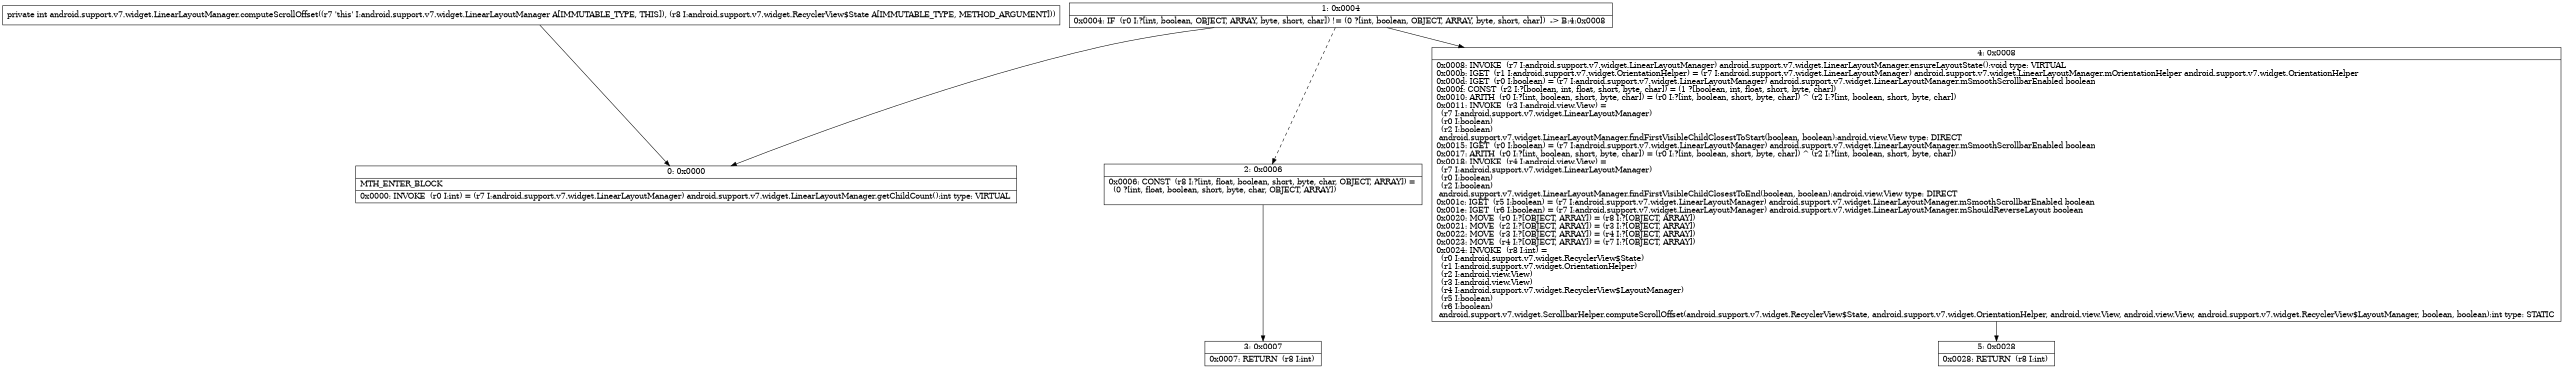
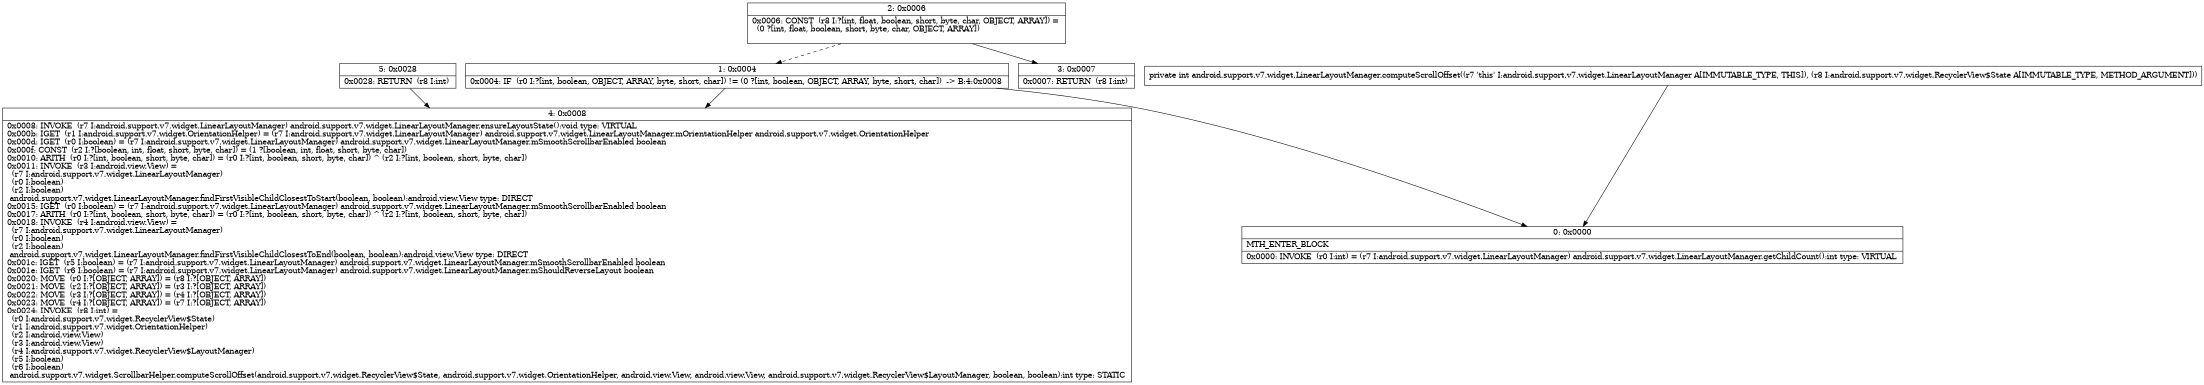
edge "1: 0x0004" -> "2: 0x0006": reversed
edge "4: 0x0008" -> "5: 0x0028": reversed
